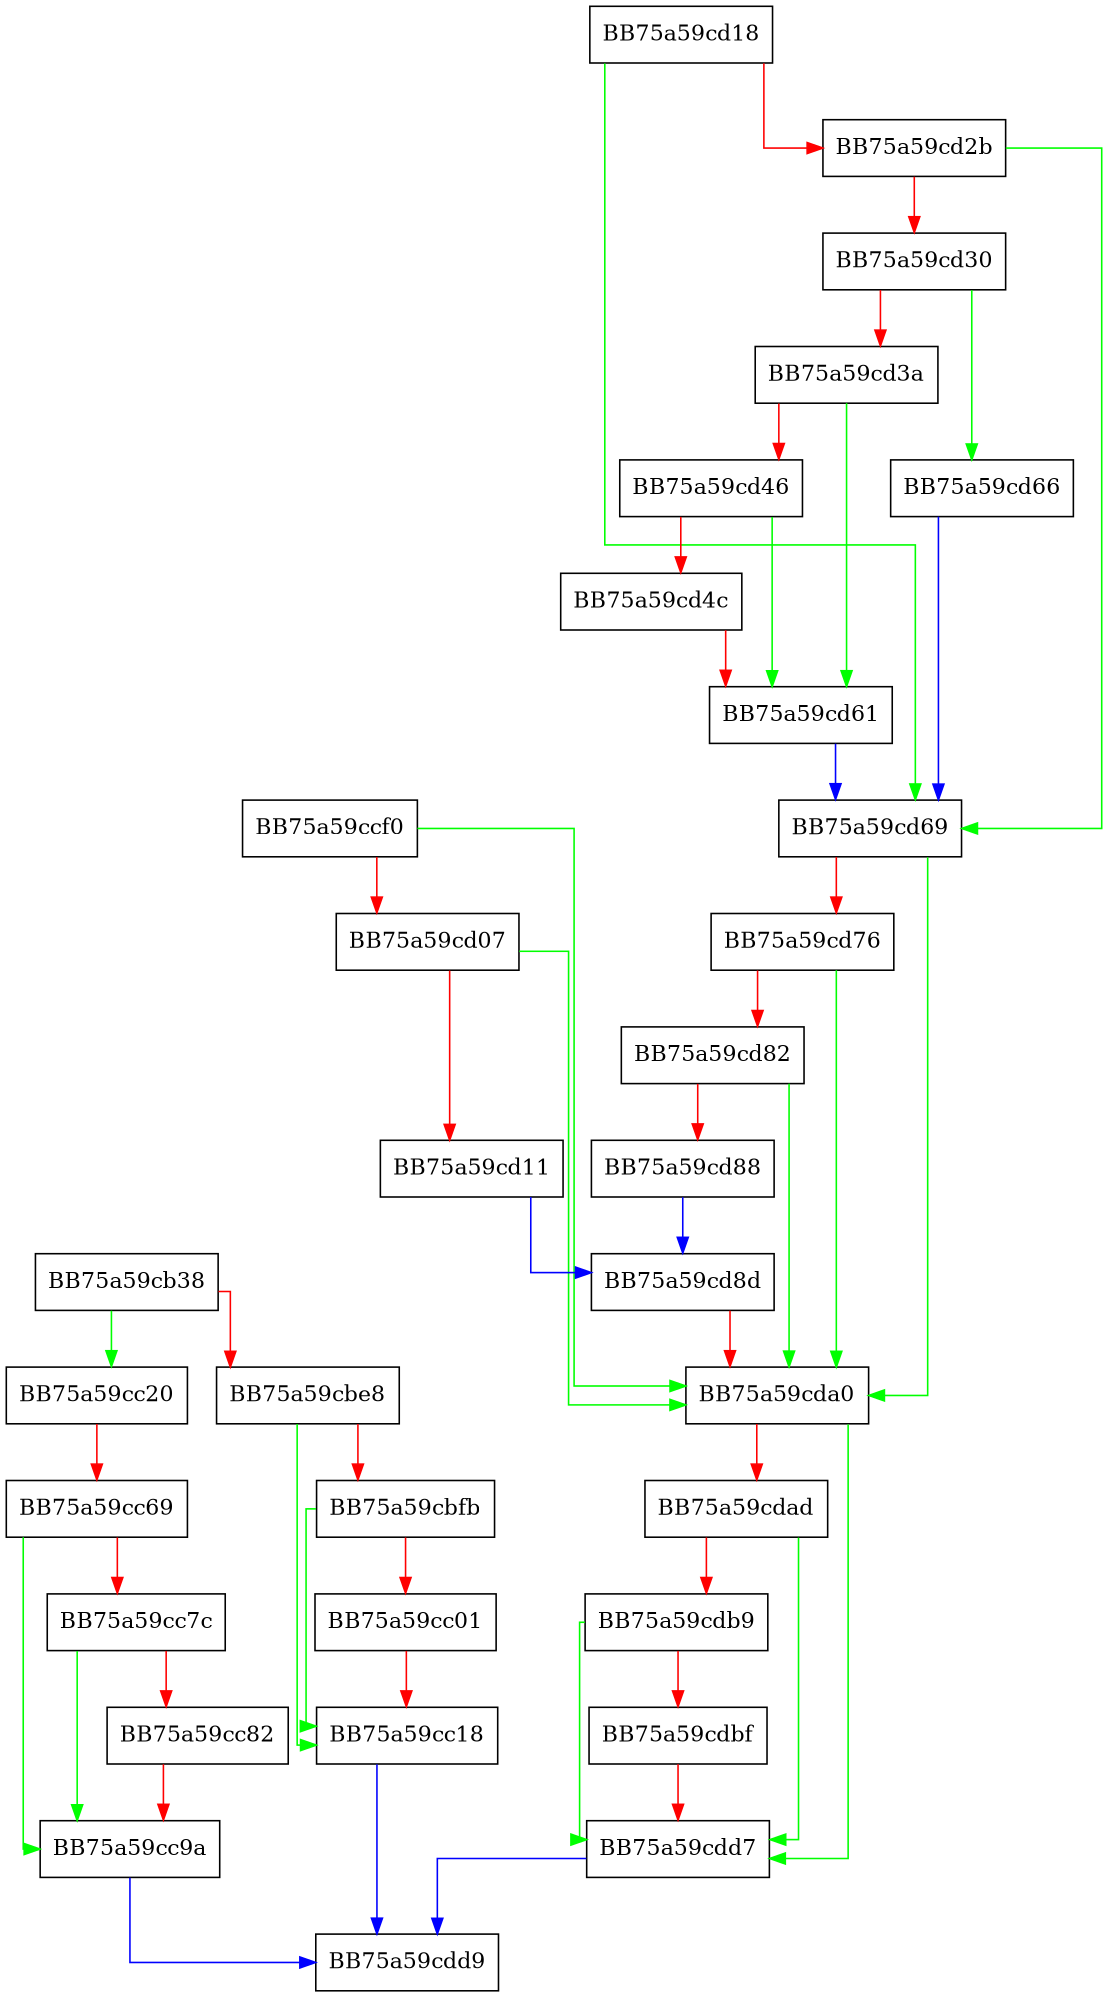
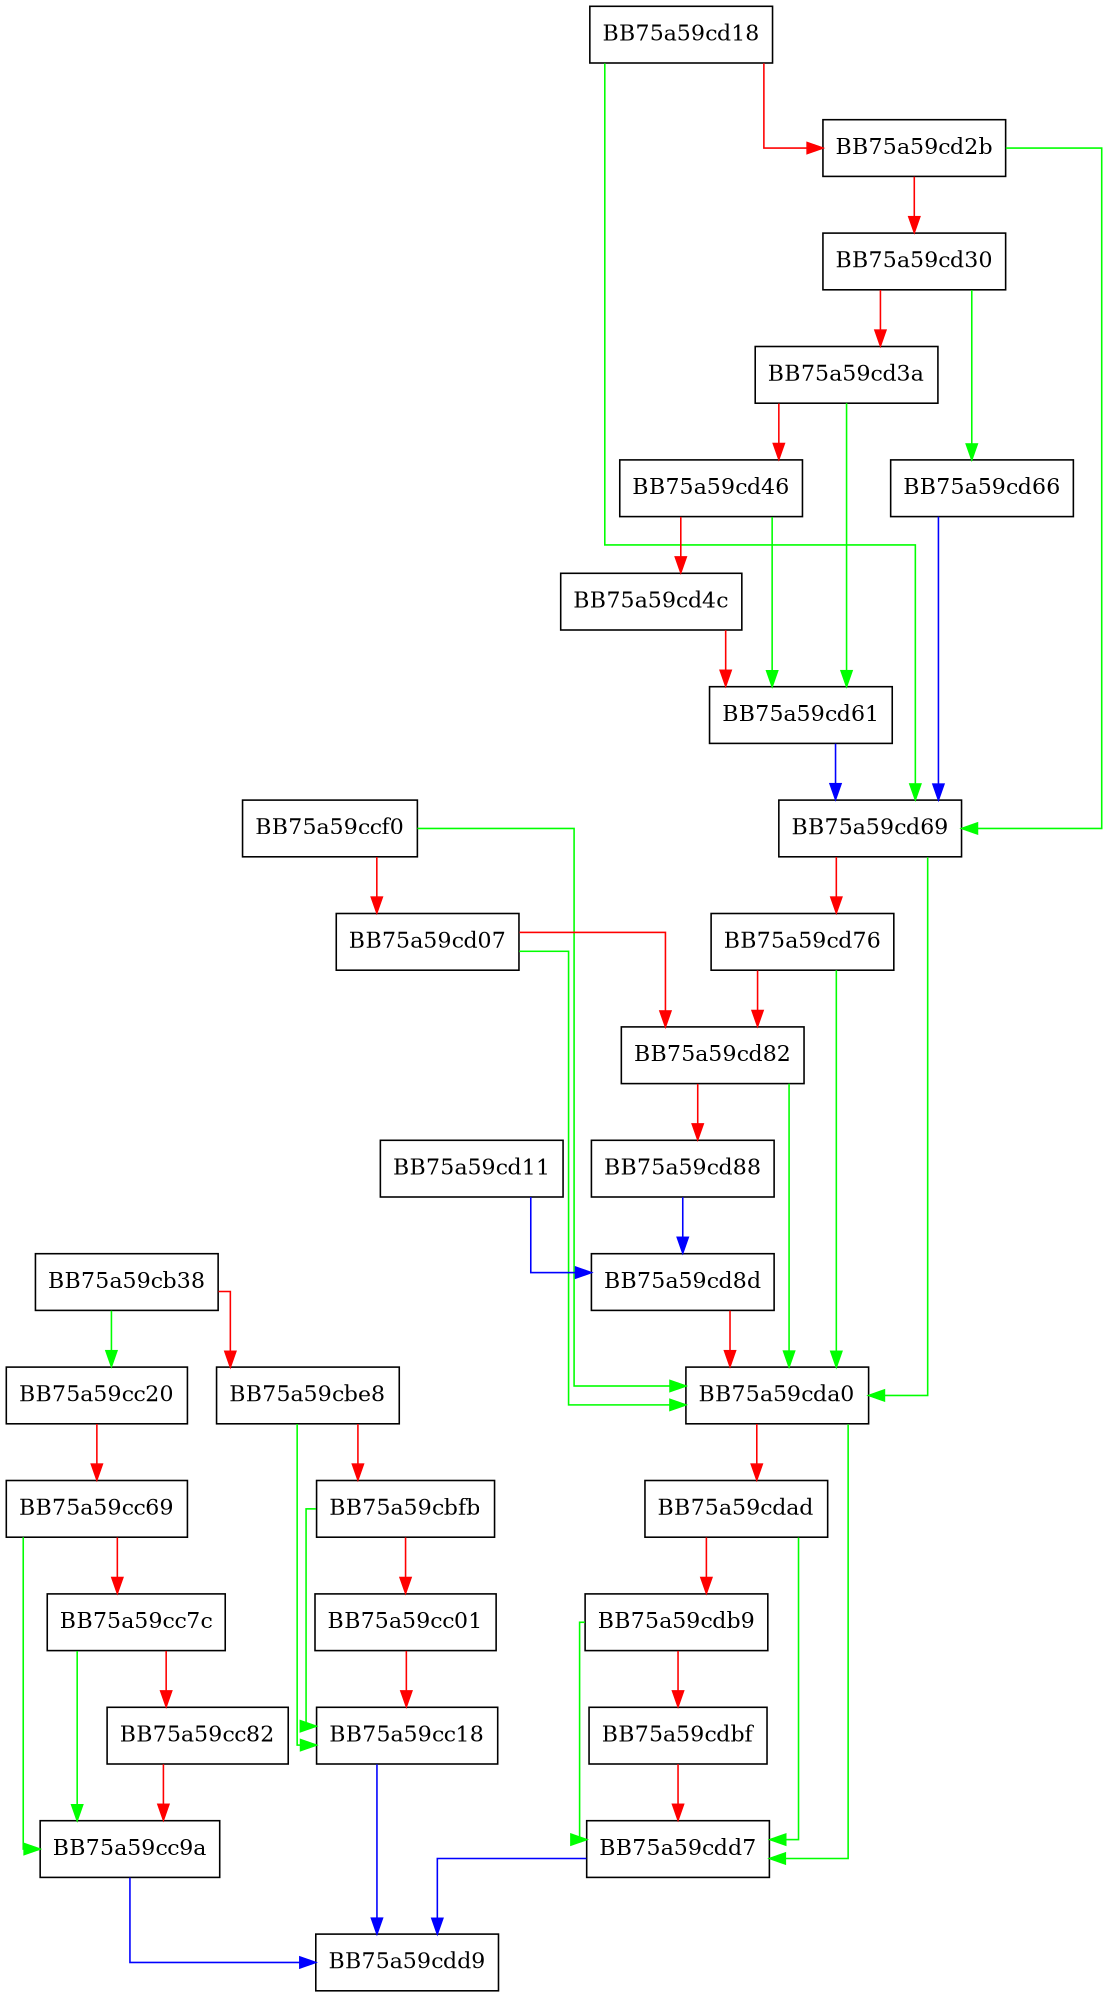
edge "BB75a59cd07" -> "BB75a59cd11": now "BB75a59cd07" -> "BB75a59cd82"
